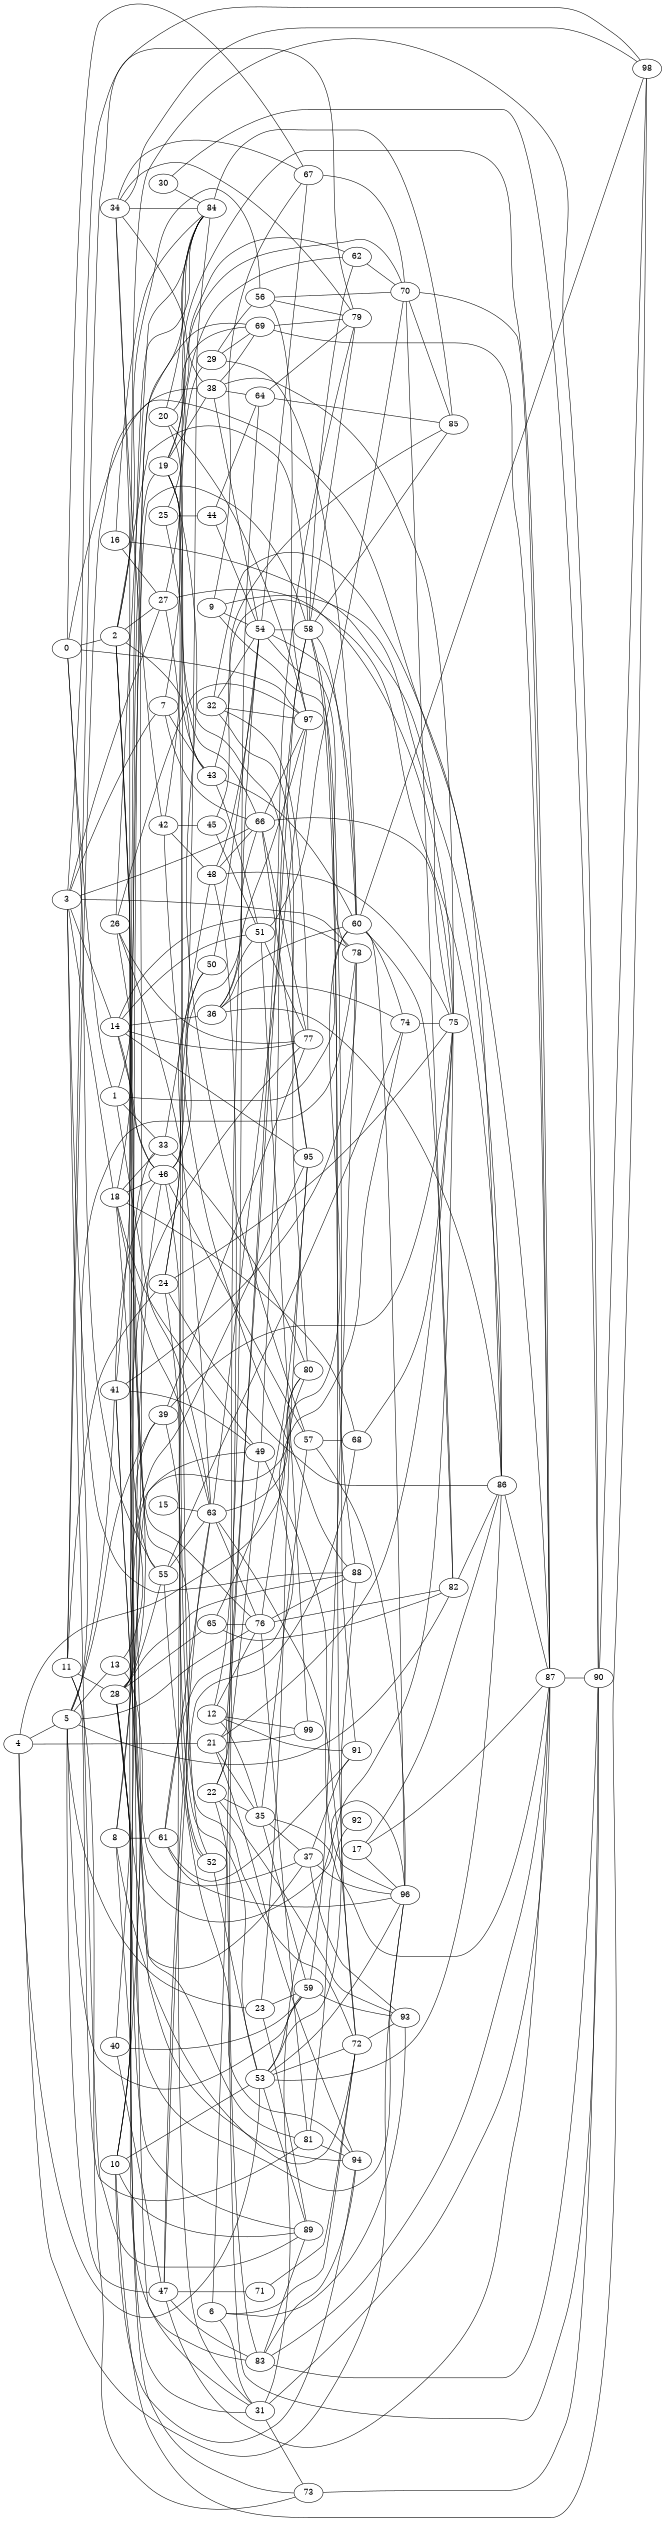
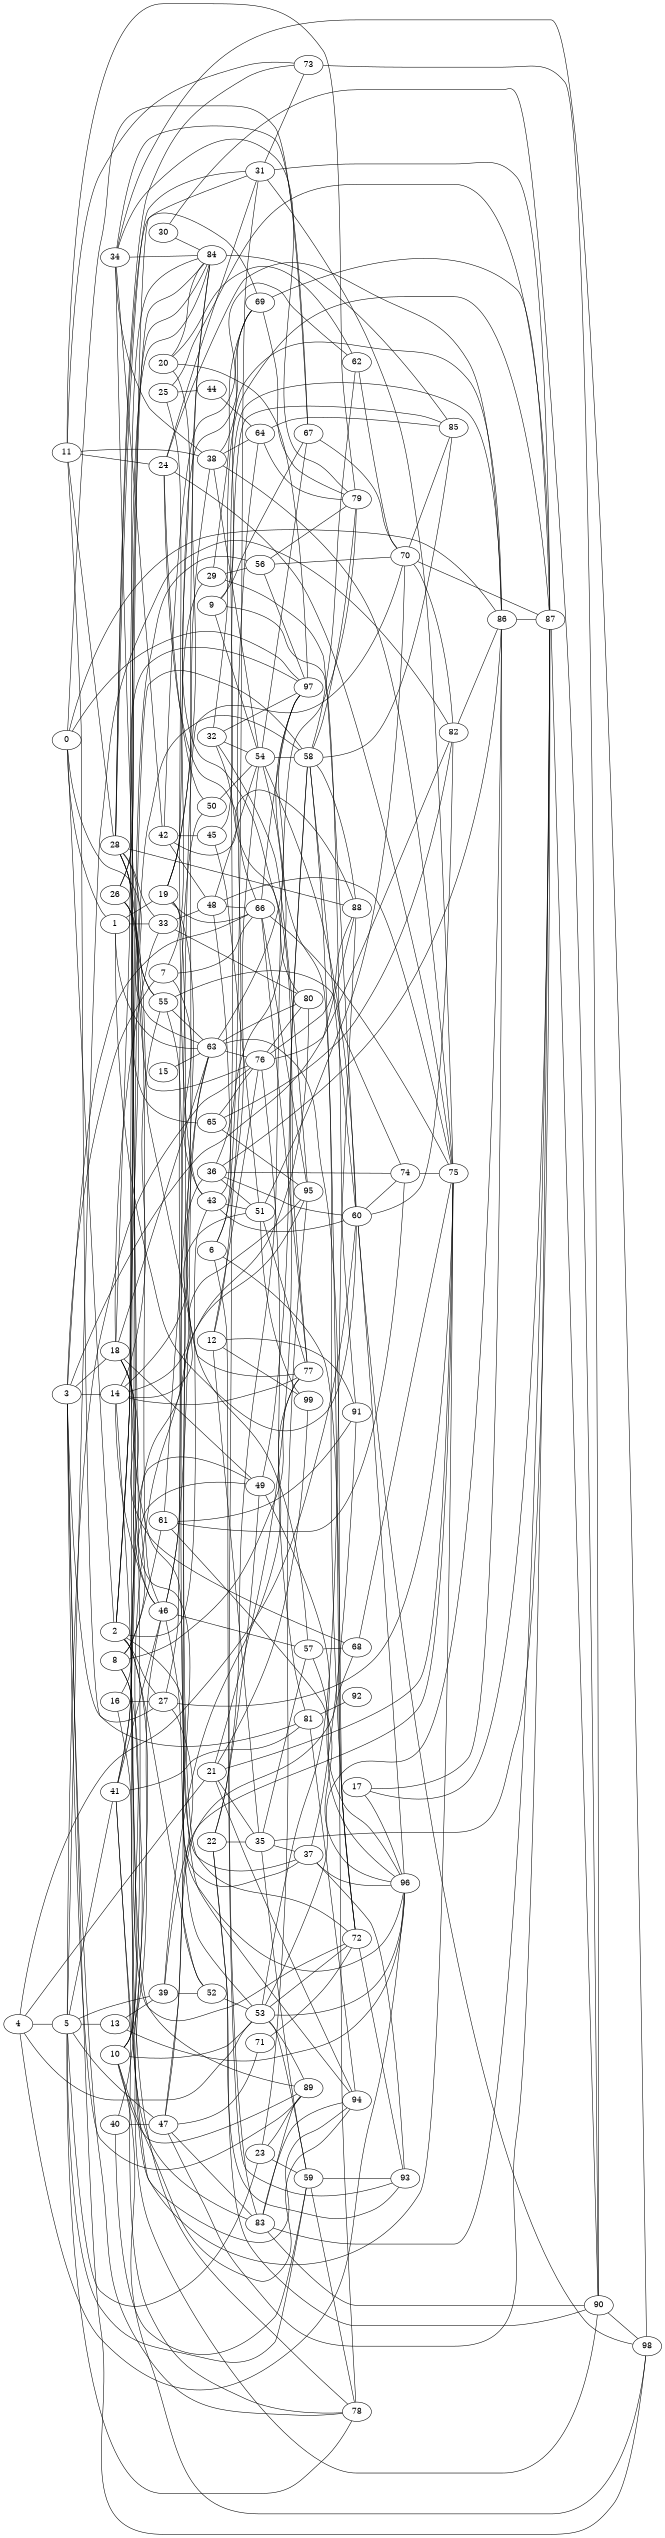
edge "44" -- "54": removed
